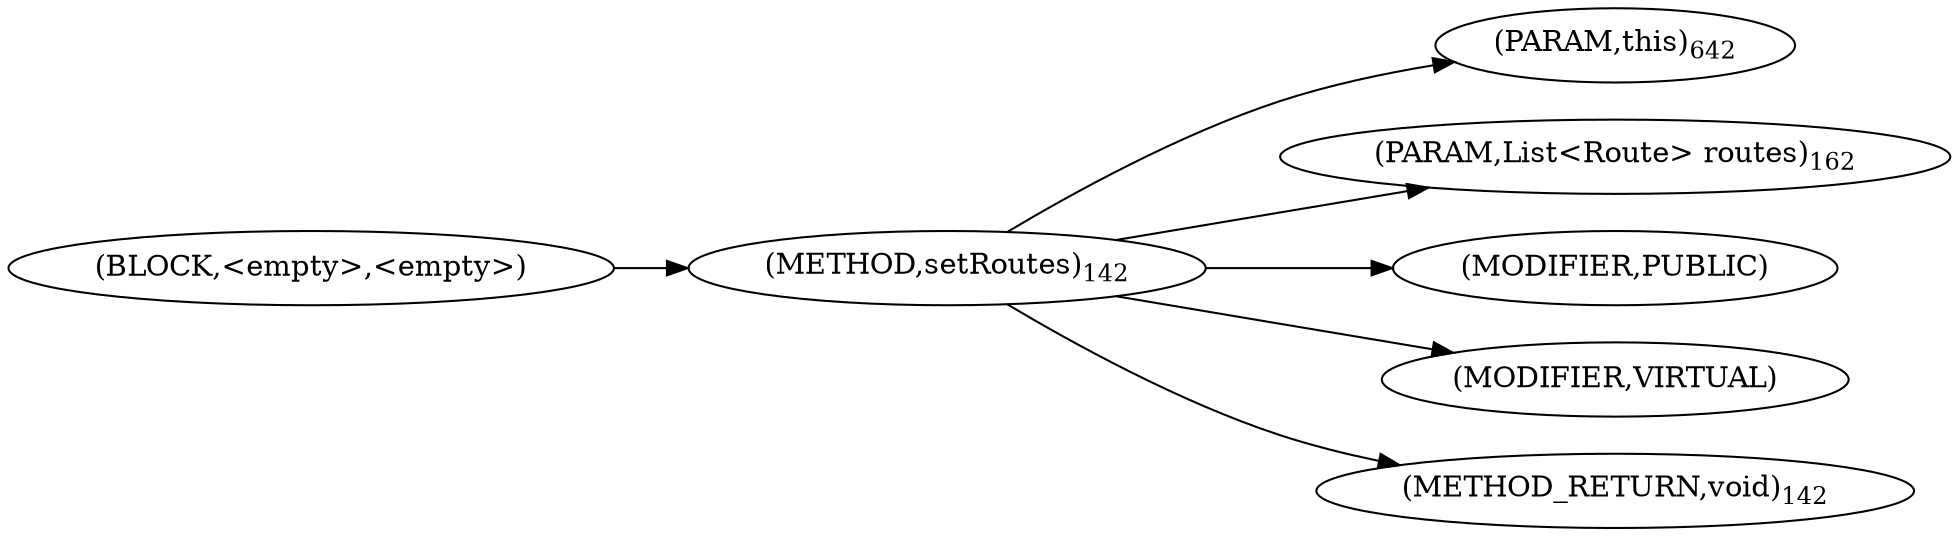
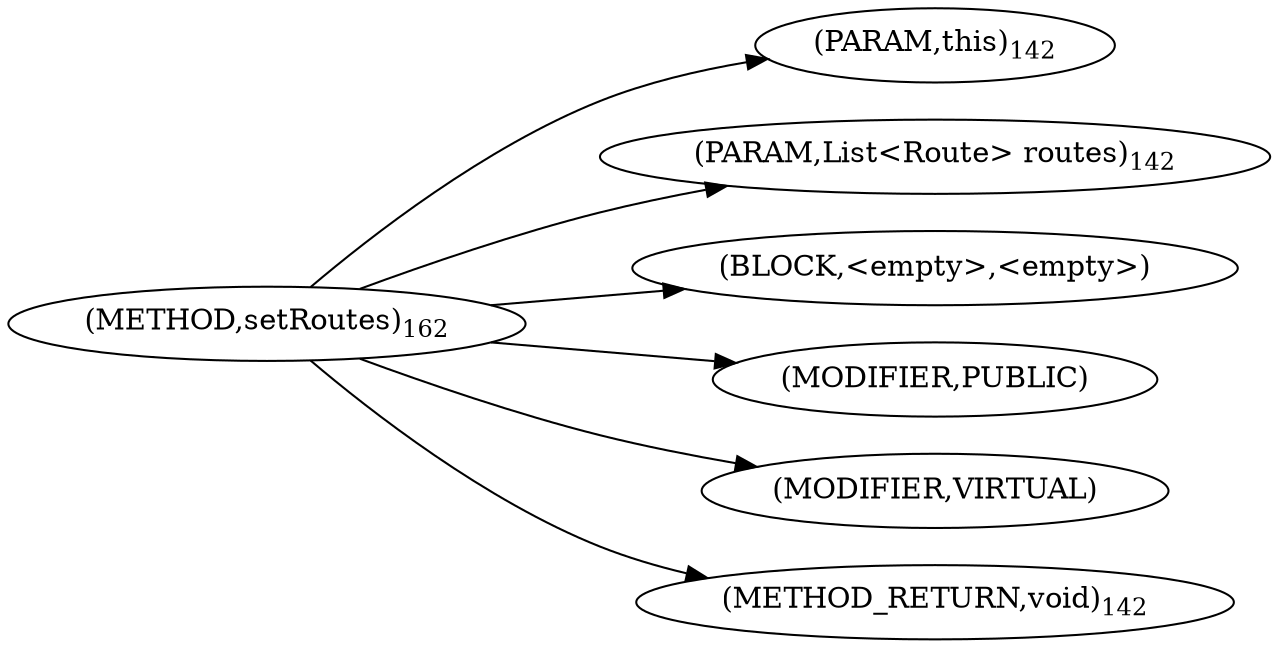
node "(PARAM,this)": text "642" -> "142"
node "(PARAM,List<Route> routes)": text "162" -> "142"
node "(METHOD,setRoutes)": text "142" -> "162"
edge "(BLOCK,<empty>,<empty>)" -> "(METHOD,setRoutes)": reversed
